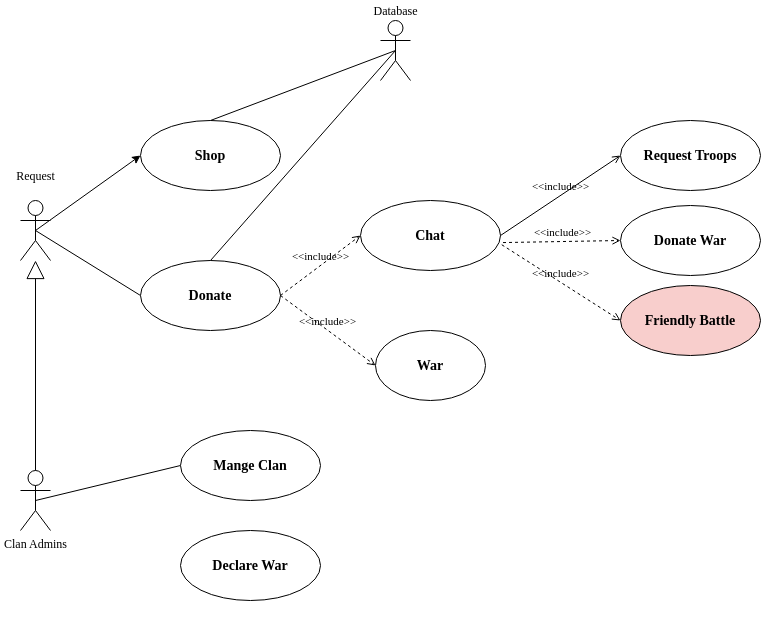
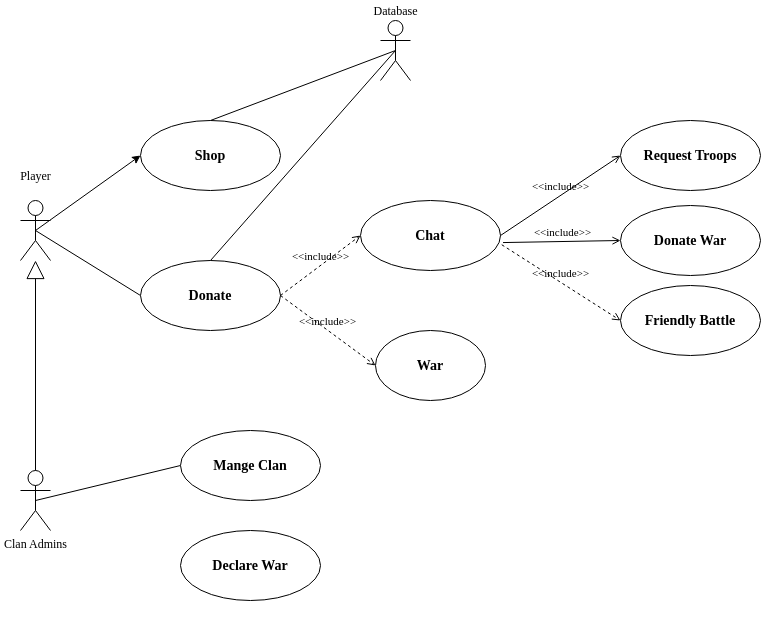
node "Request": label "Request" -> "Player"
edge "Chat" -> "Donate War": style dashed -> solid
node "Friendly Battle": fillcolor #f8cecc -> #ffffff
